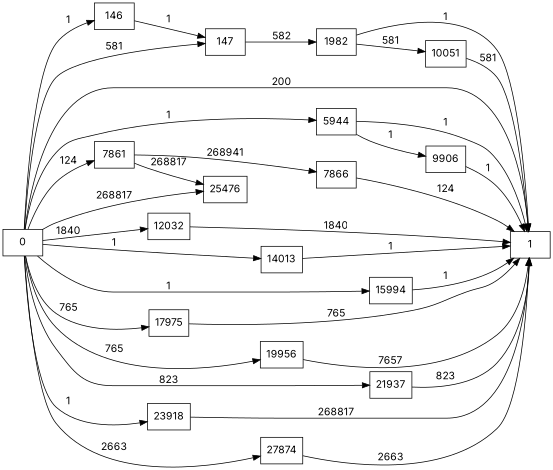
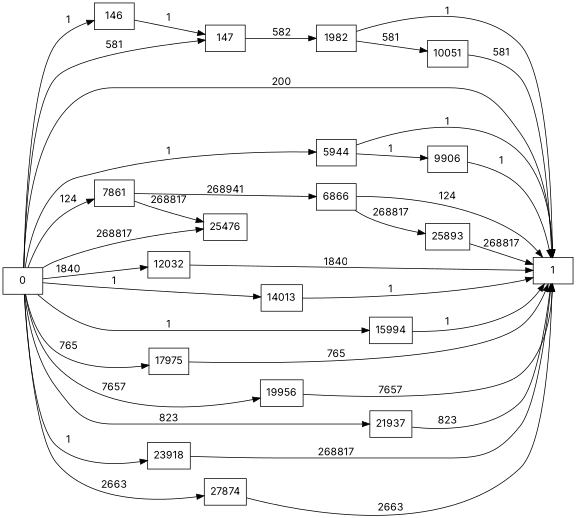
node "7866": label "7866" -> "6866"
node "25893": added
edge "0" -> "19956": label "765" -> "7657"
